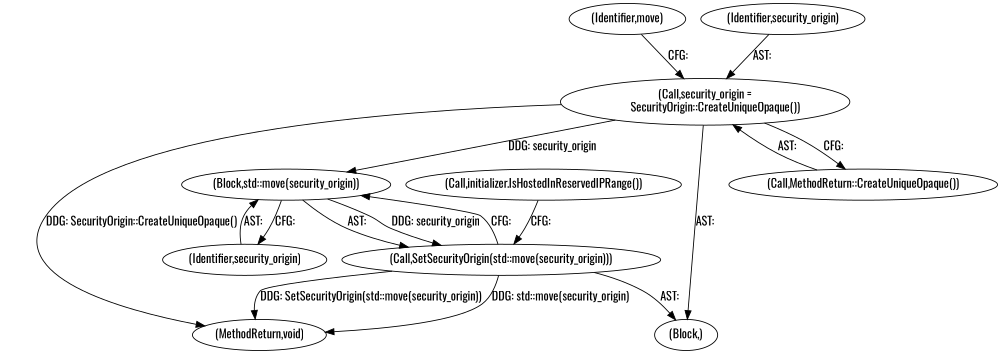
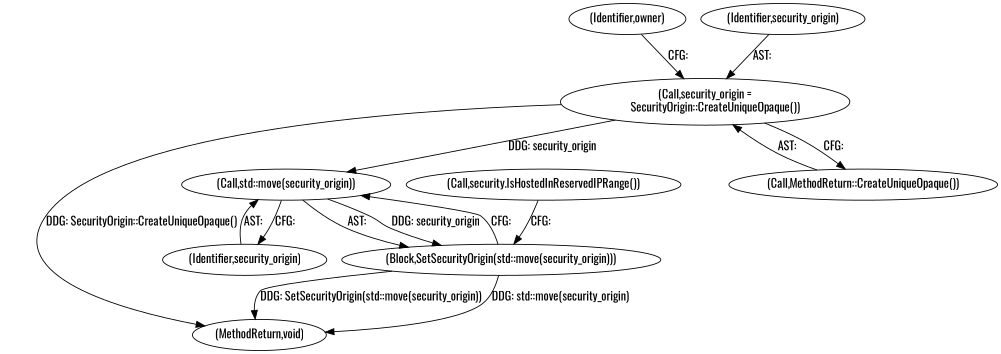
node "(Identifier,move)": label "(Identifier,move)" -> "(Identifier,owner)"
node "(Block,std::move(security_origin))": label "(Block,std::move(security_origin))" -> "(Call,std::move(security_origin))"
node "(Call,initializer.IsHostedInReservedIPRange())": label "(Call,initializer.IsHostedInReservedIPRange())" -> "(Call,security.IsHostedInReservedIPRange())"
node "(Call,SetSecurityOrigin(std::move(security_origin)))": label "(Call,SetSecurityOrigin(std::move(security_origin)))" -> "(Block,SetSecurityOrigin(std::move(security_origin)))"
node "(Block,)": removed
